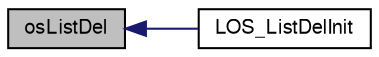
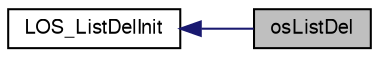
edge "LOS_ListDelInit" -> "osListDel": reversed
